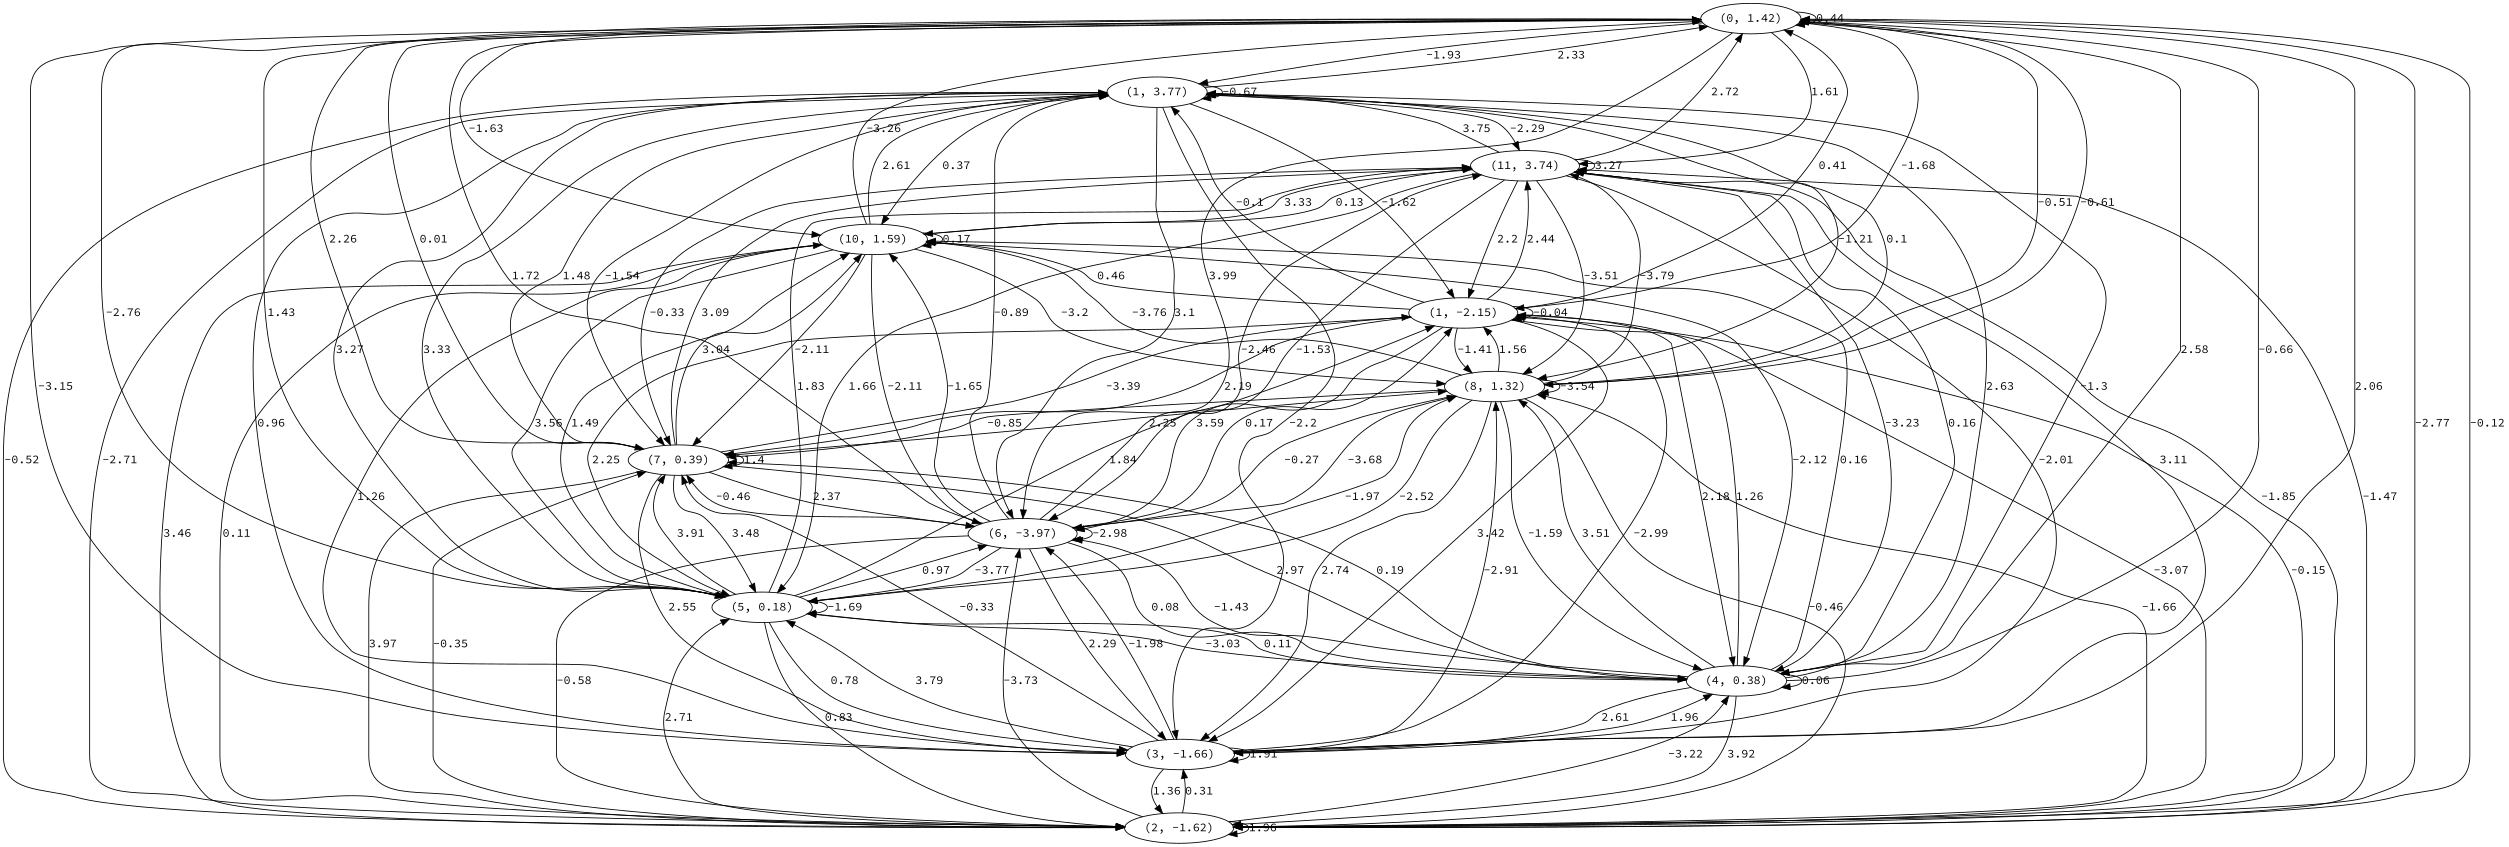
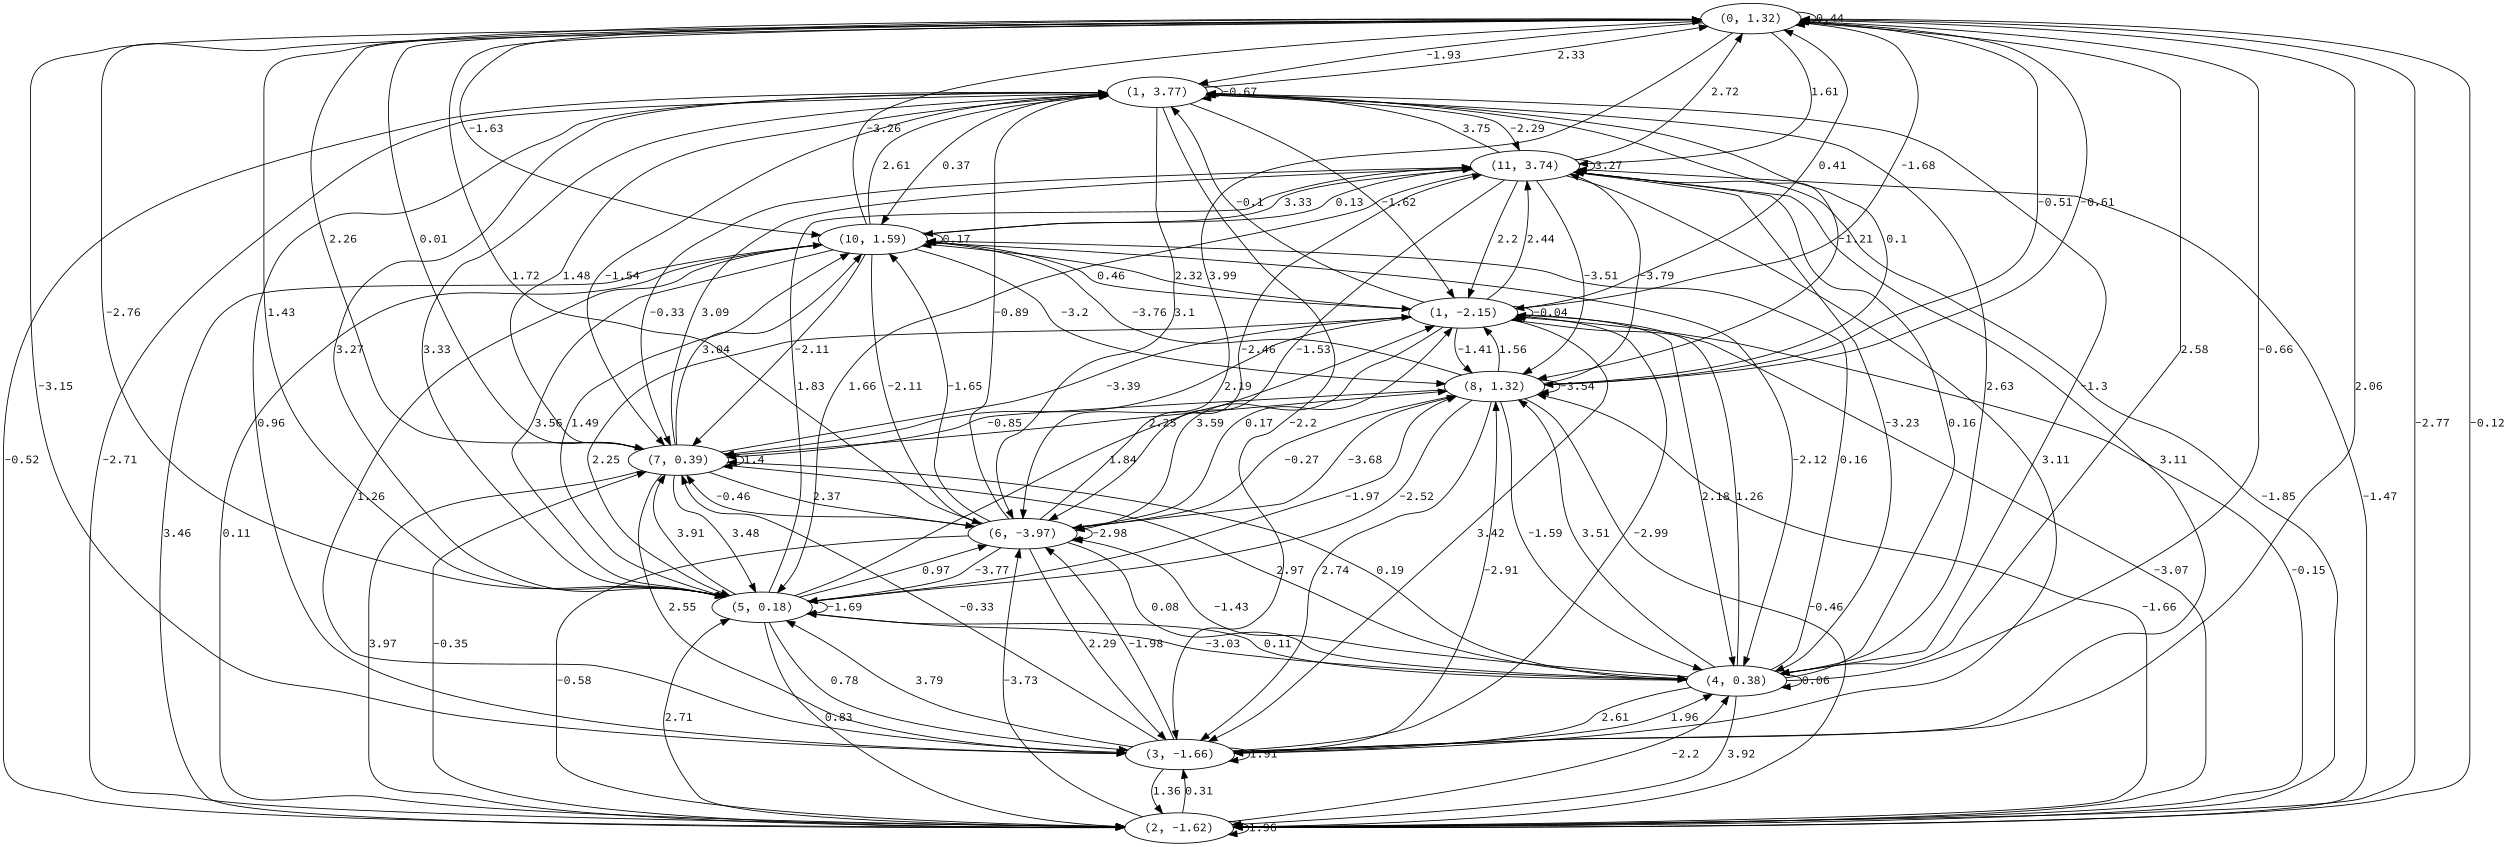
node "(0, 1.42)": label "(0, 1.42)" -> "(0, 1.32)"
edge "(10, 1.59)" -> "(1, -2.15)": added, label "2.32"
edge "(11, 3.74)" -> "(3, -1.66)": label "-2.01" -> "3.11"
edge "(2, -1.62)" -> "(4, 0.38)": label "-3.22" -> "-2.2"
